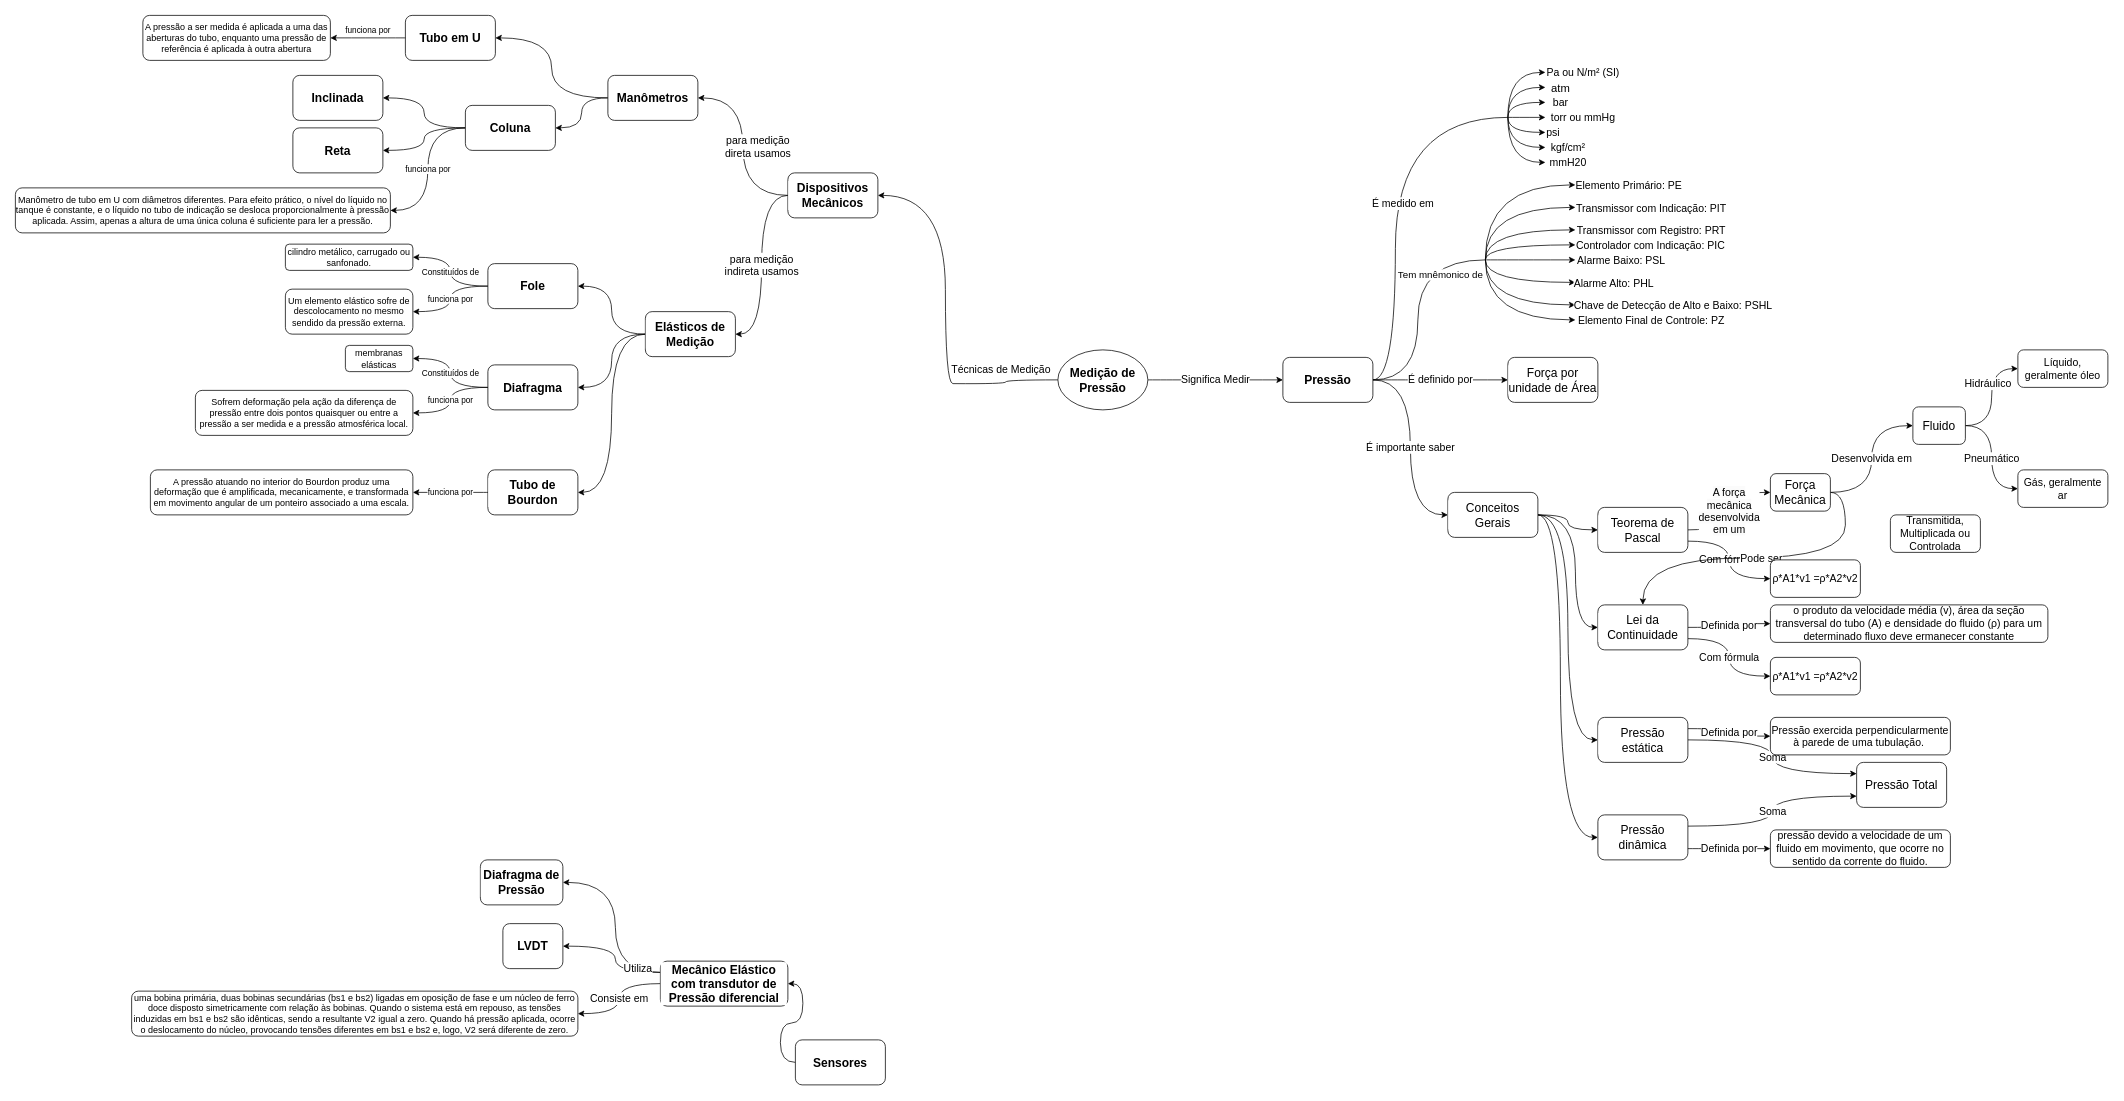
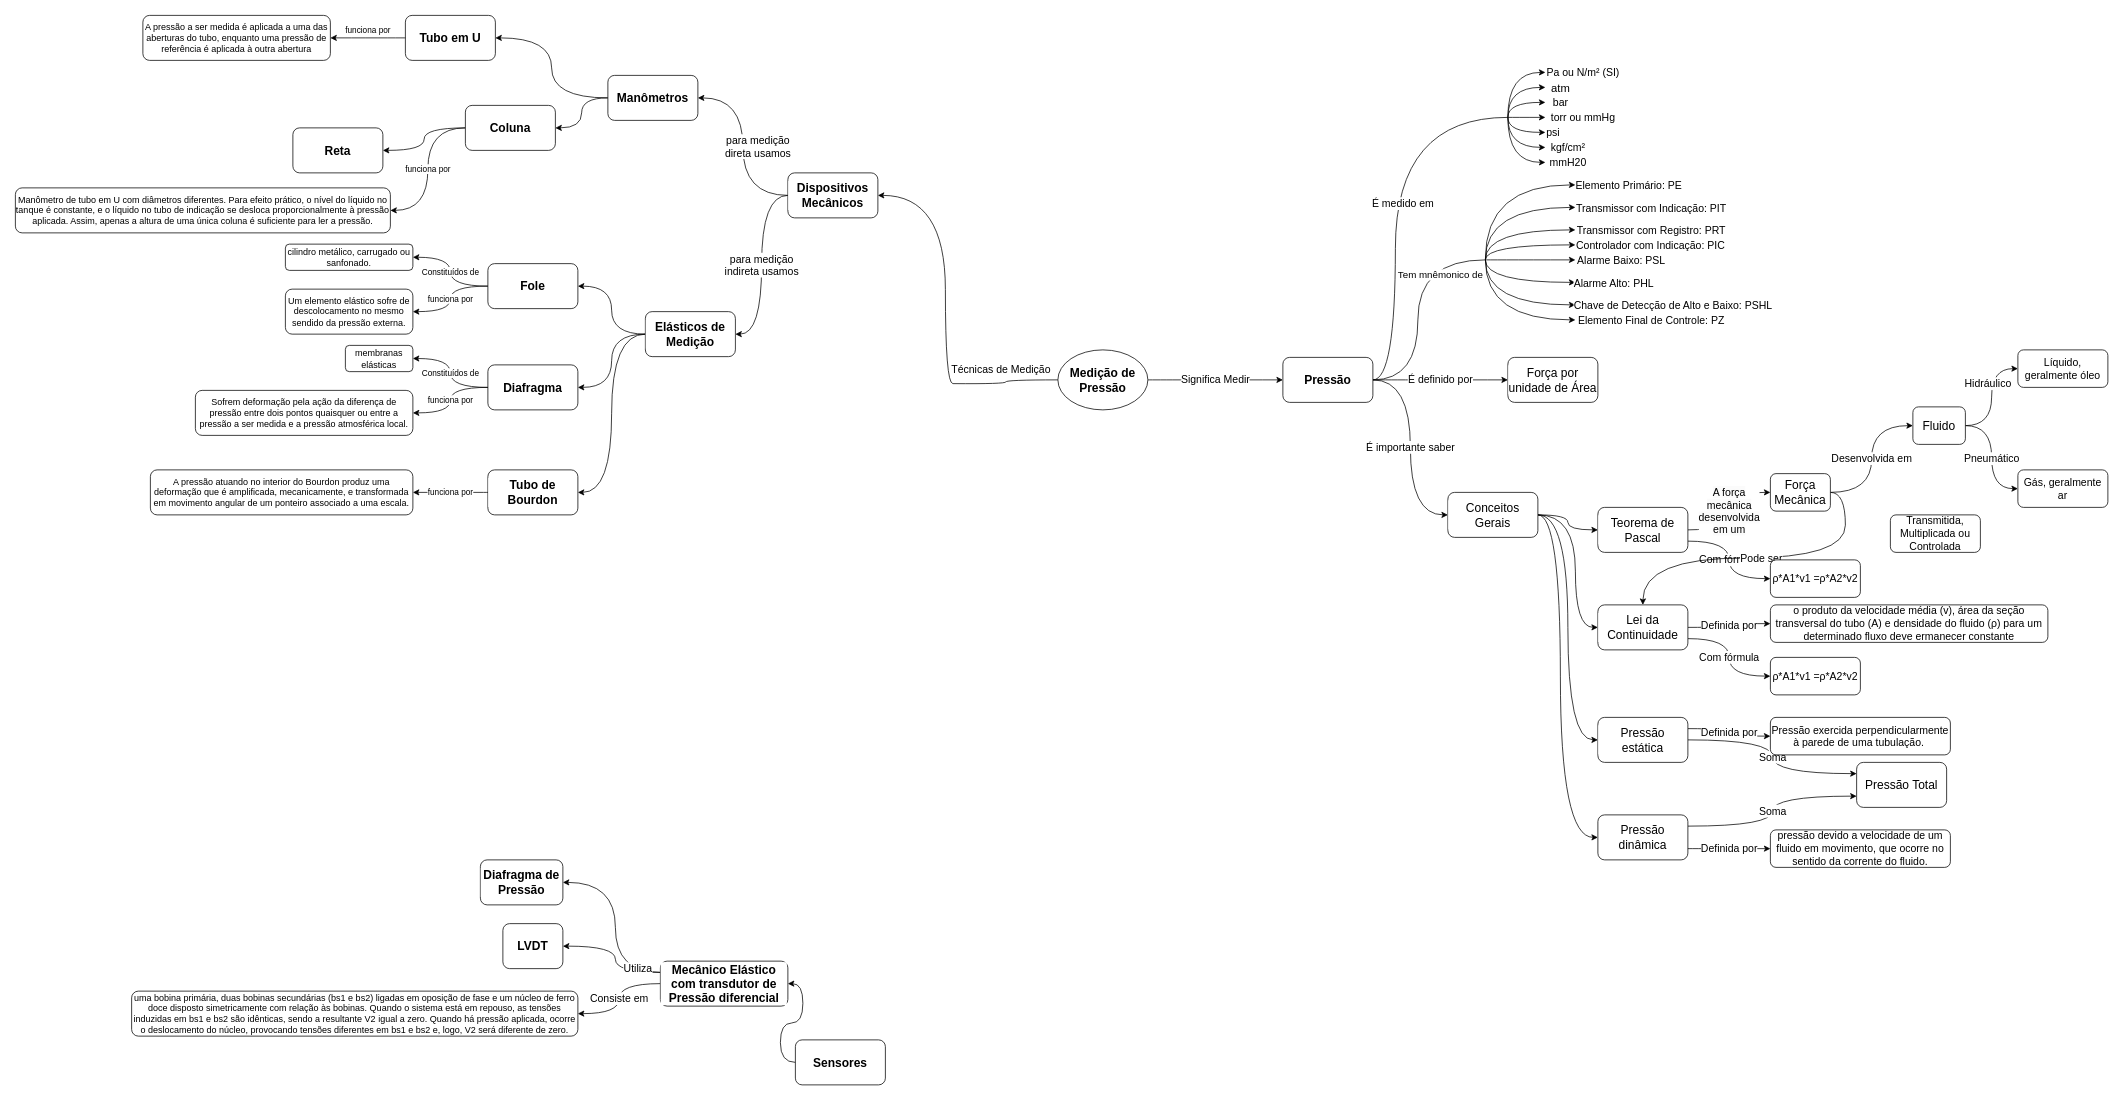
node "Inclinada": removed
edge "Coluna" -> "Inclinada": removed
